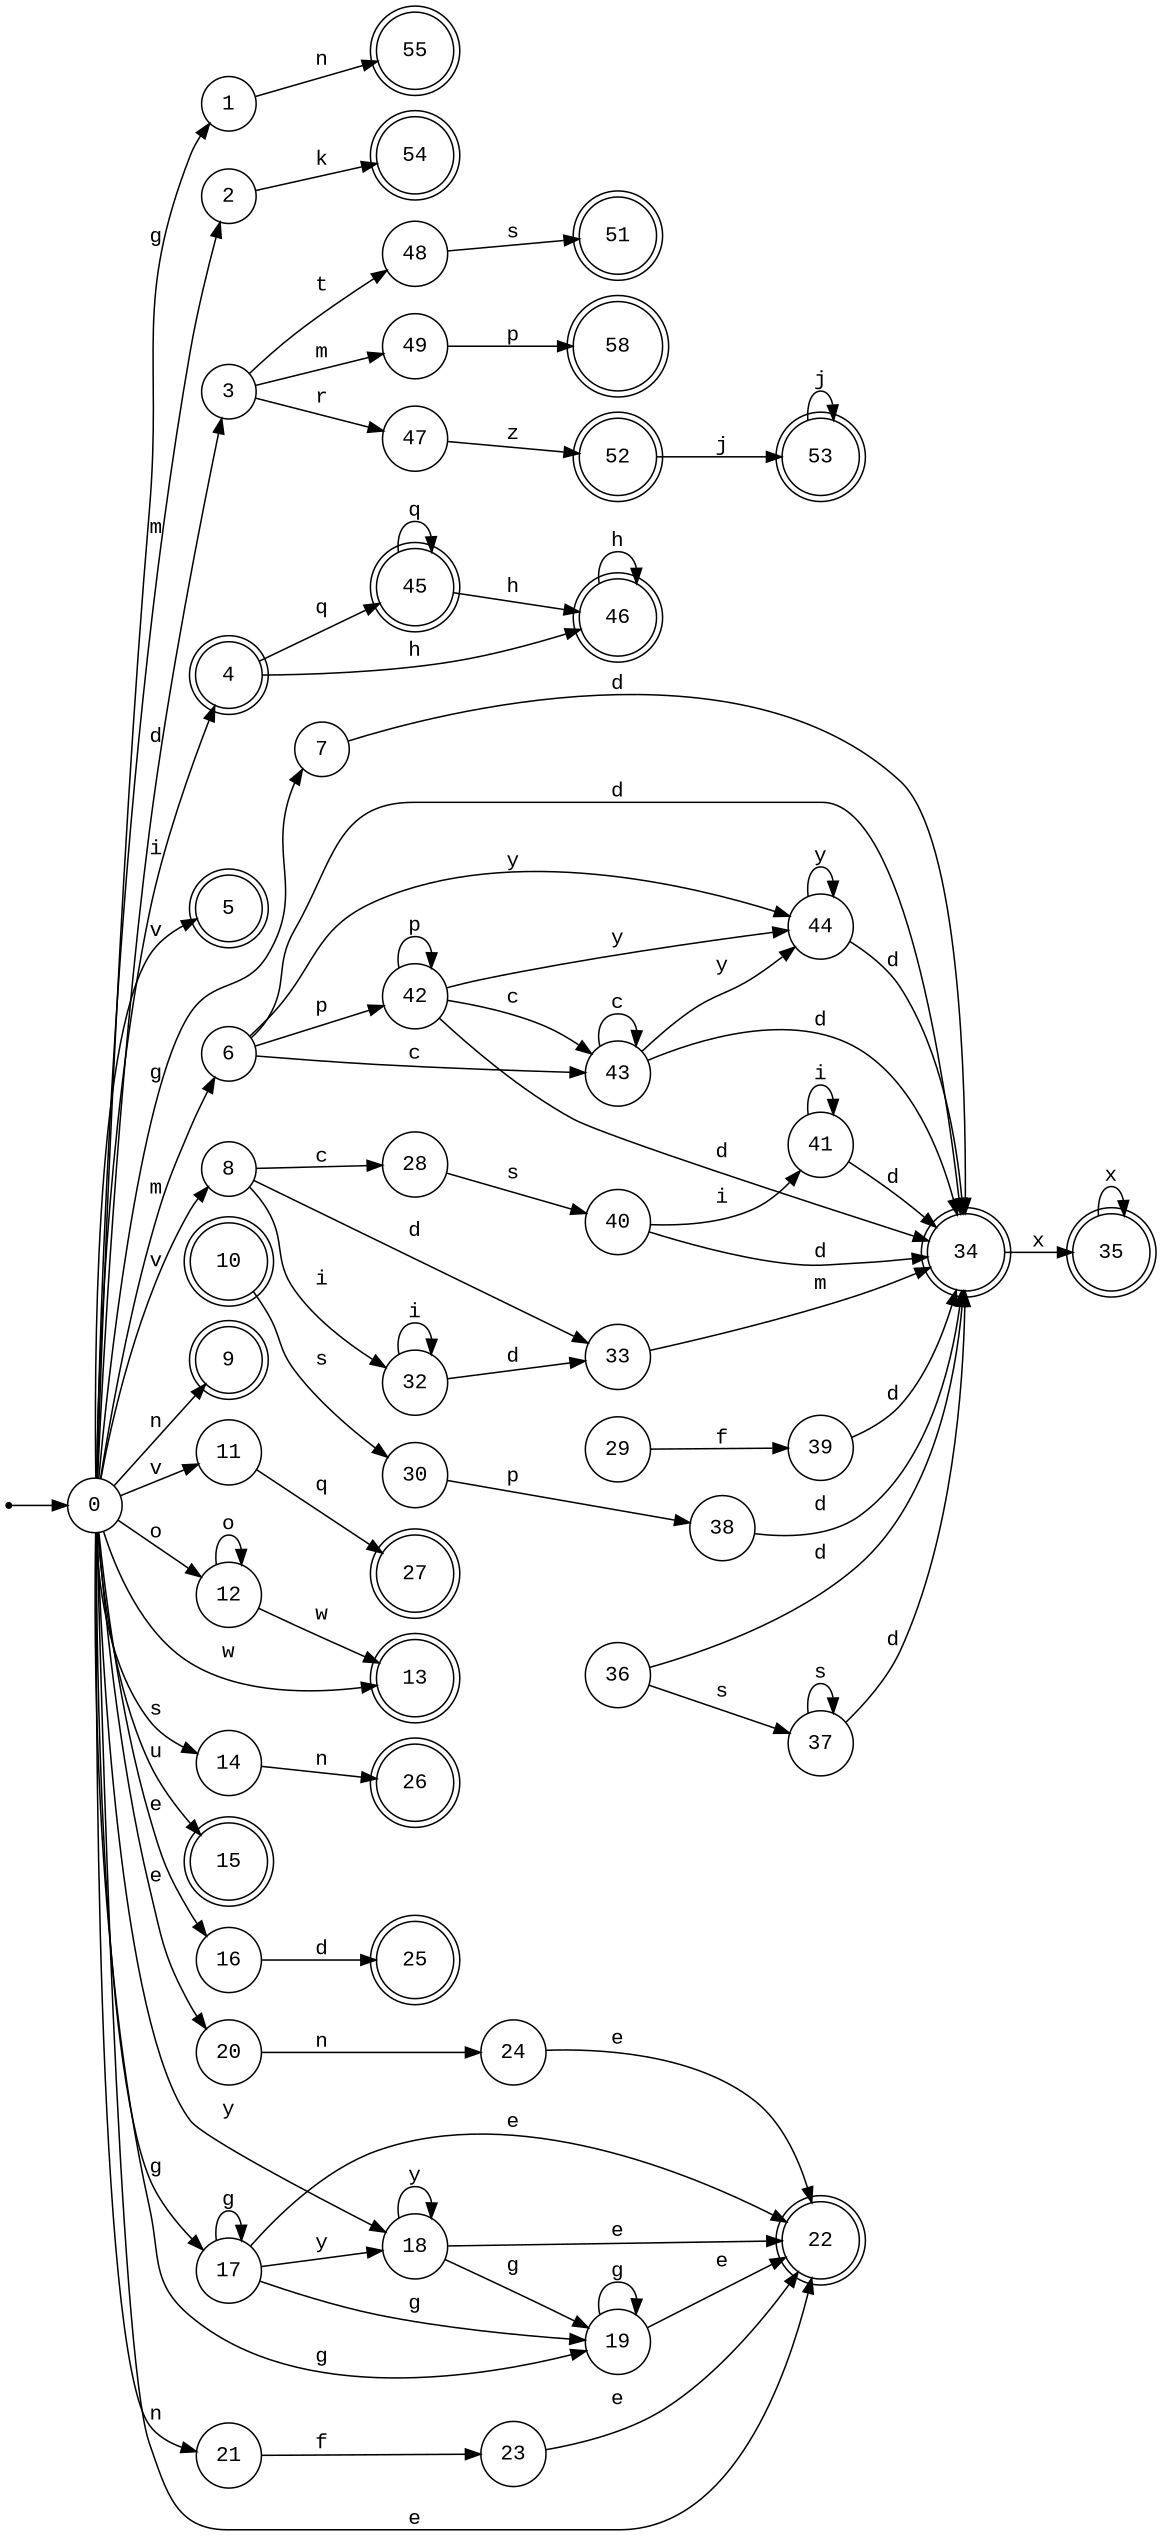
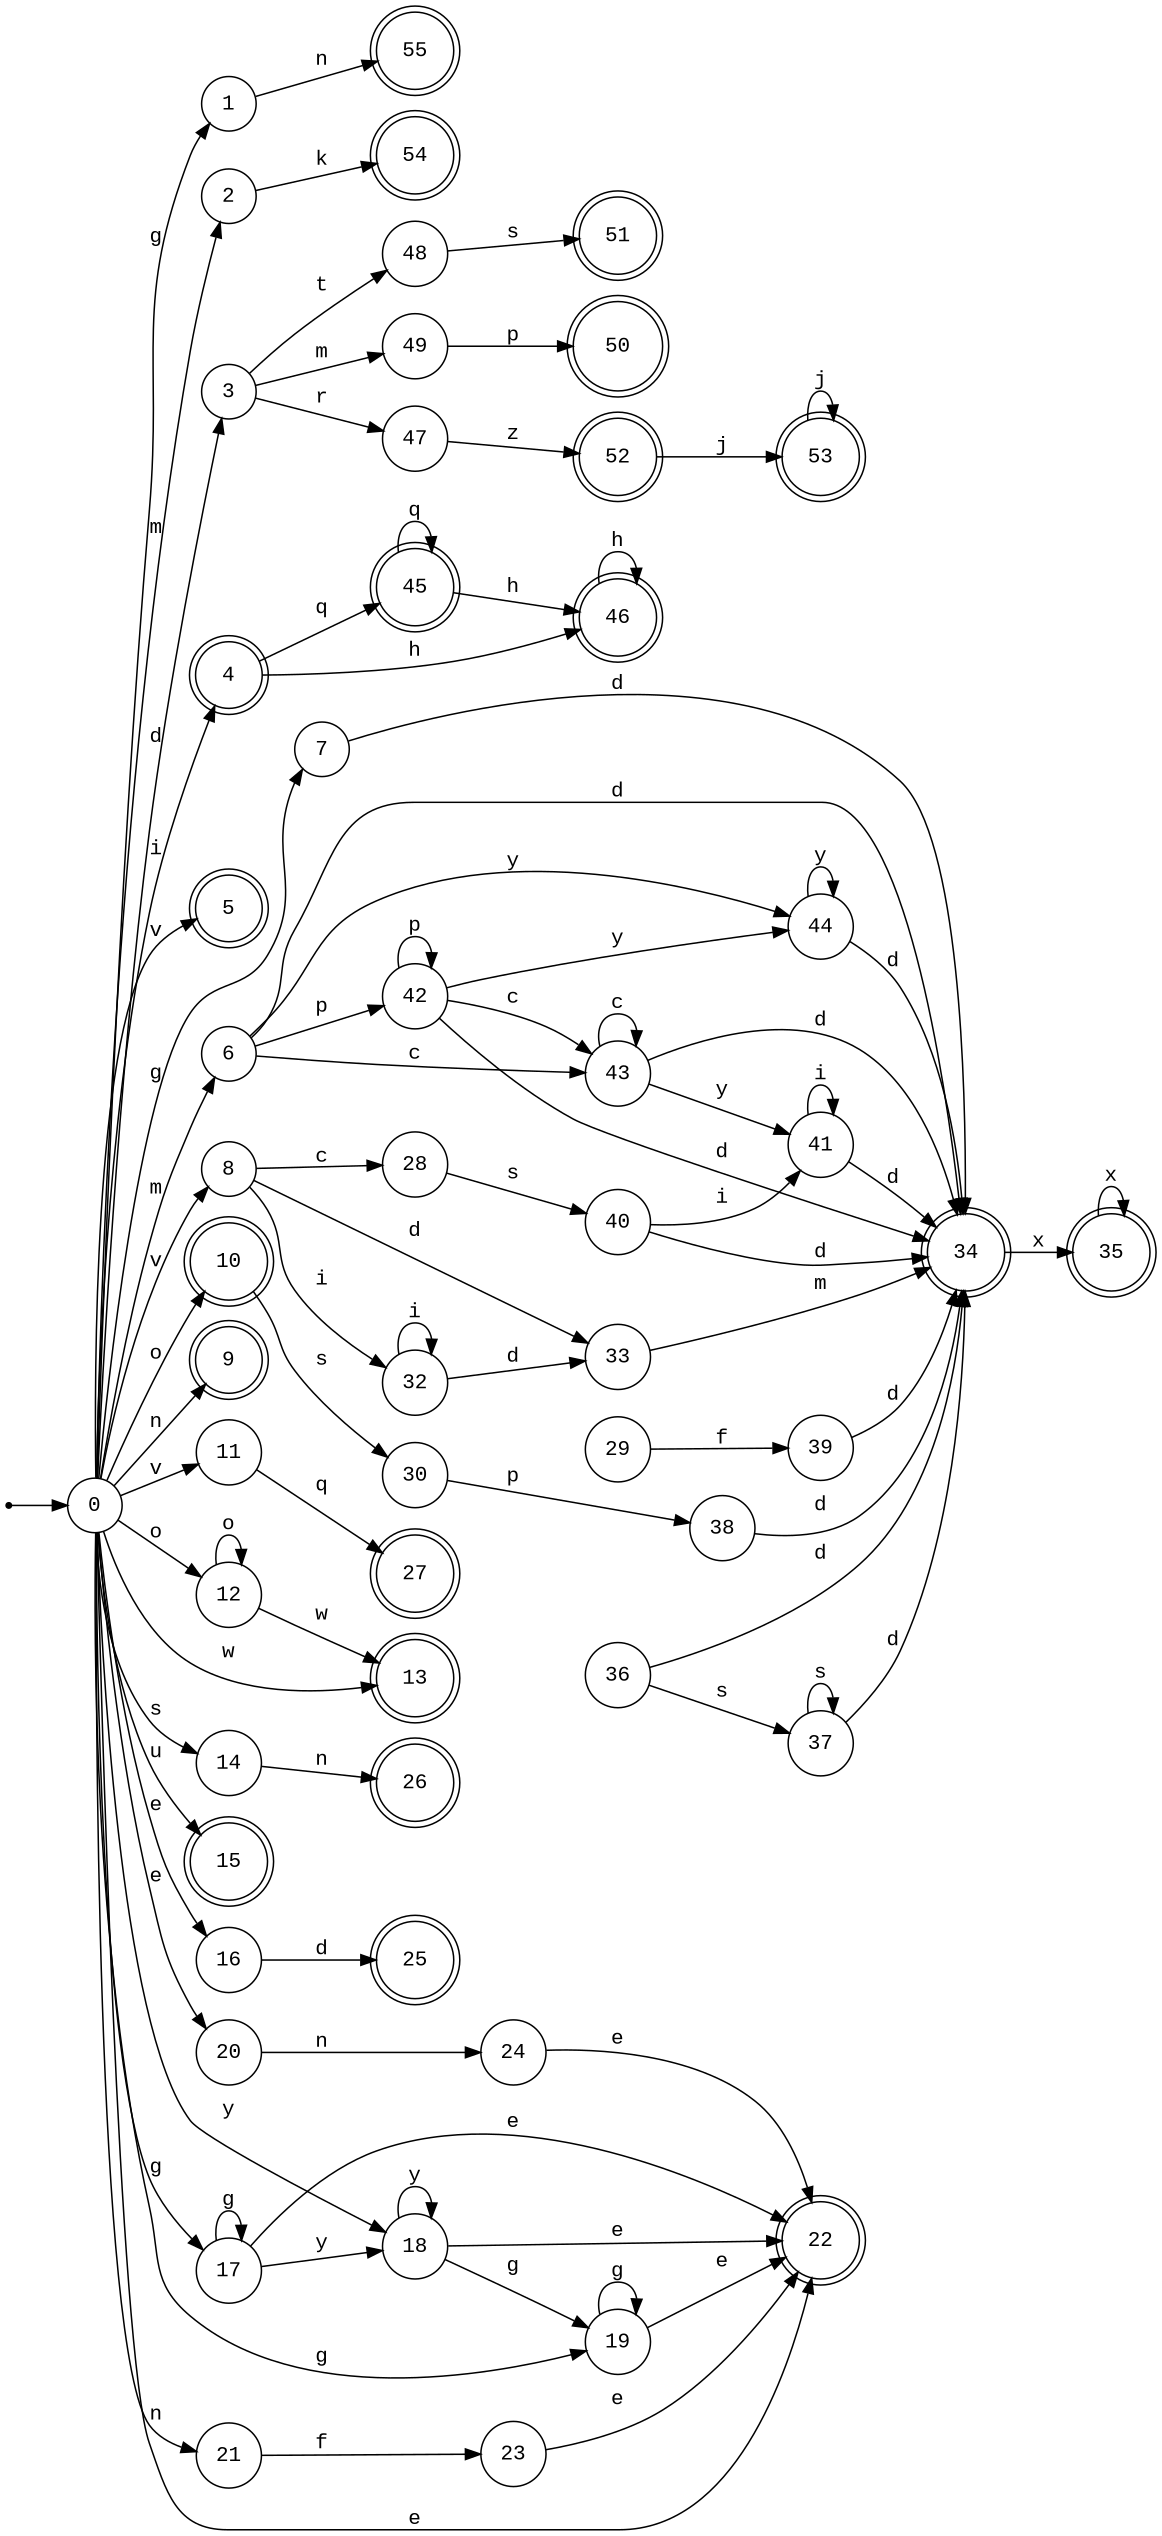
node "58": label "58" -> "50"
edge "43" -> "44": now "43" -> "41"
edge "0" -> "10": added, label "o"
edge "17" -> "19": removed, label "g"
